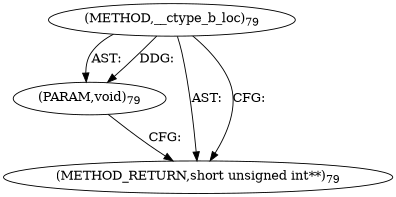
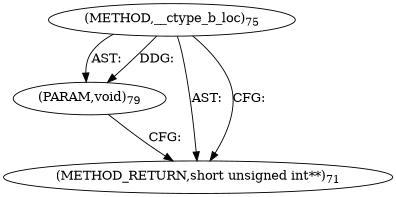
node "(METHOD,__ctype_b_loc)": text "79" -> "75"
node "(METHOD_RETURN,short unsigned int**)": text "79" -> "71"
